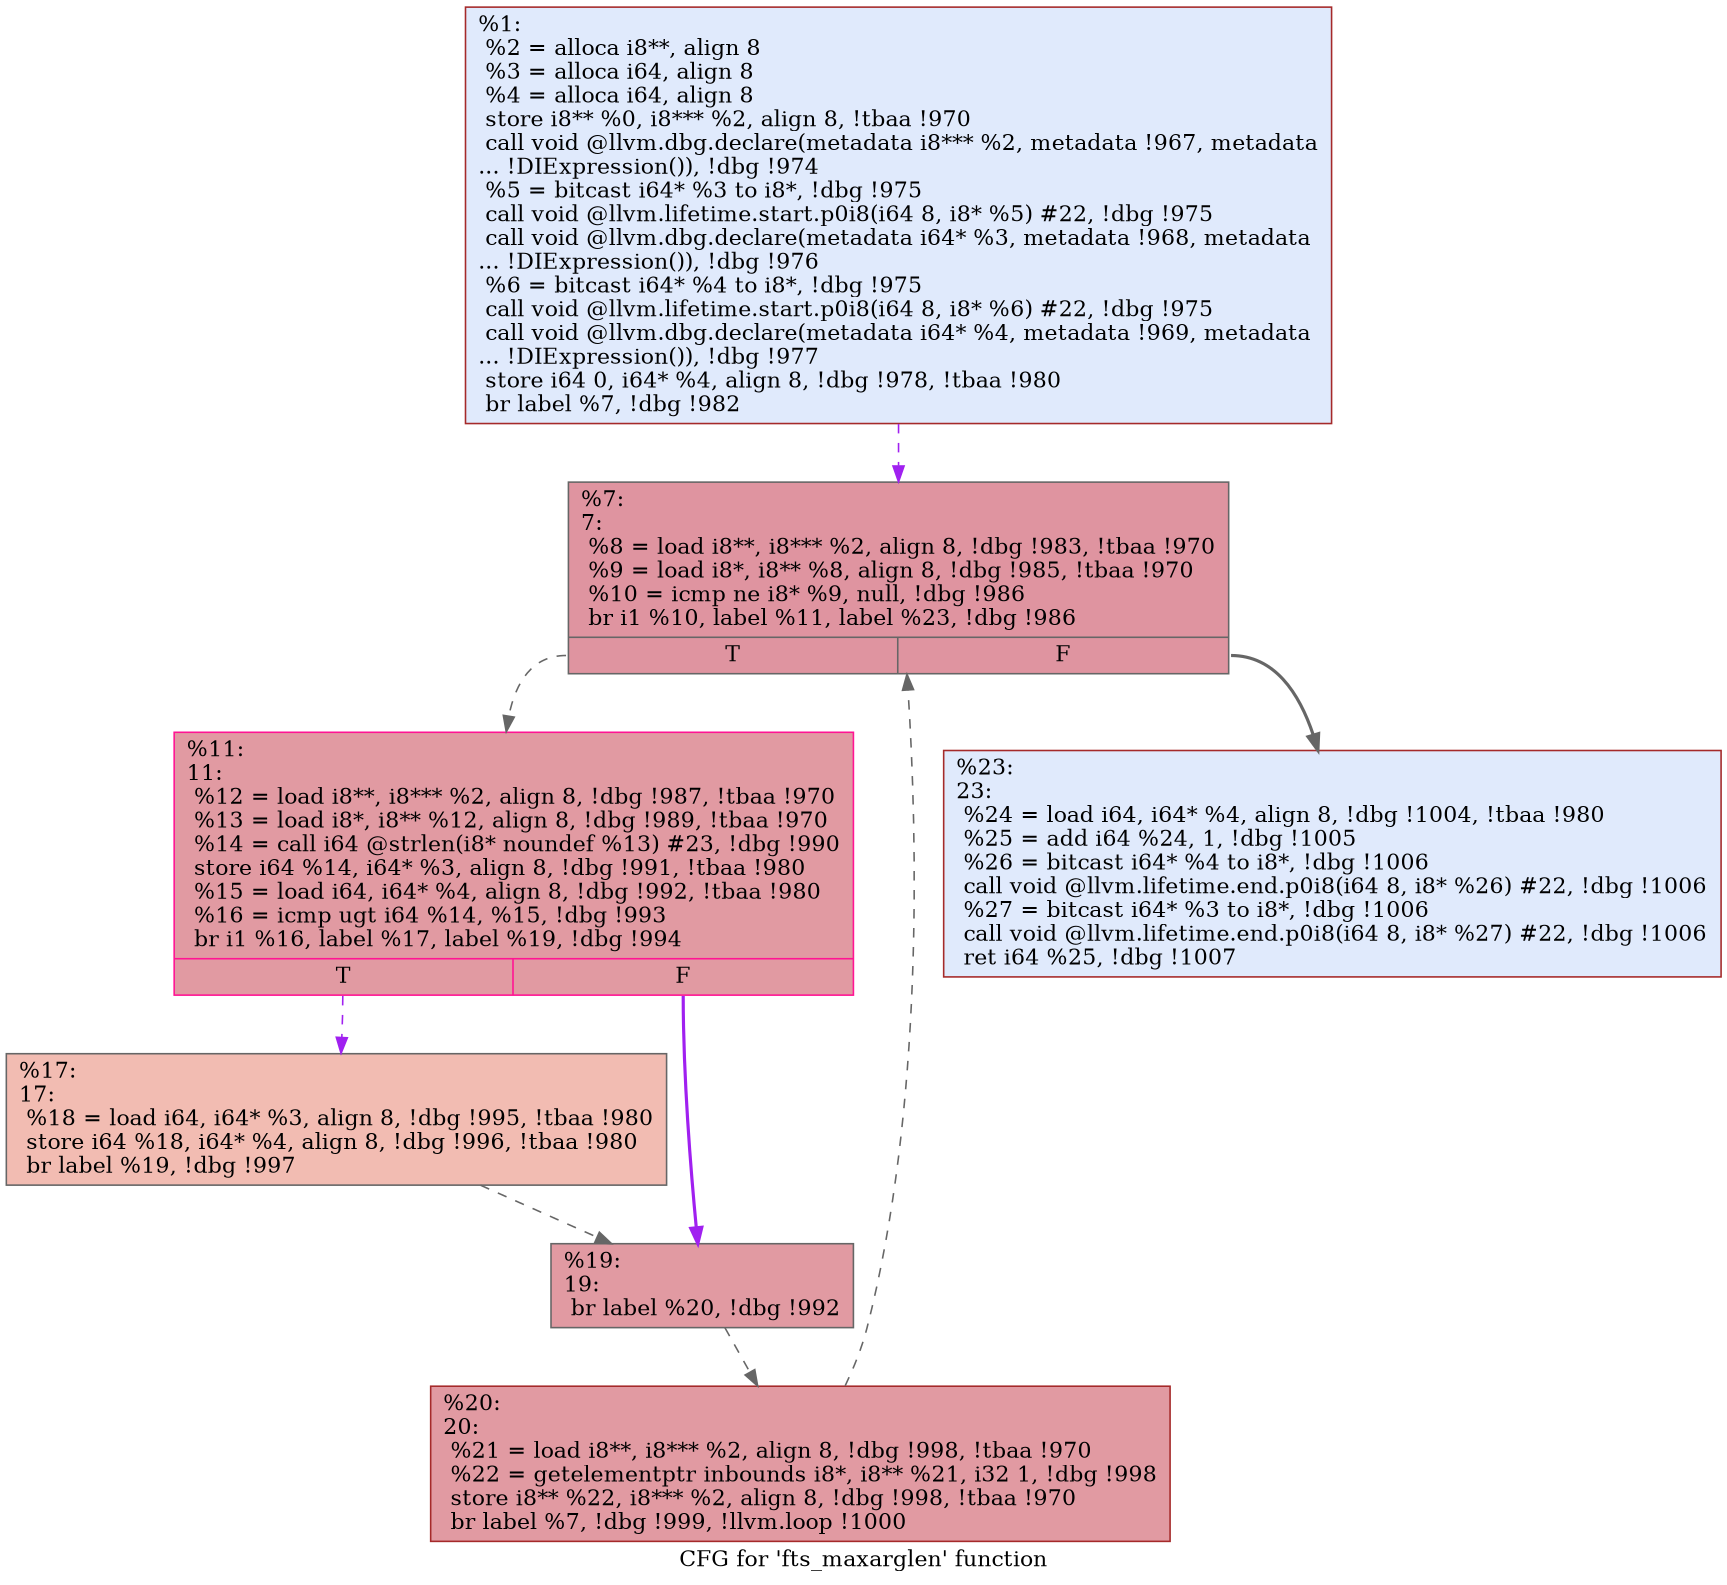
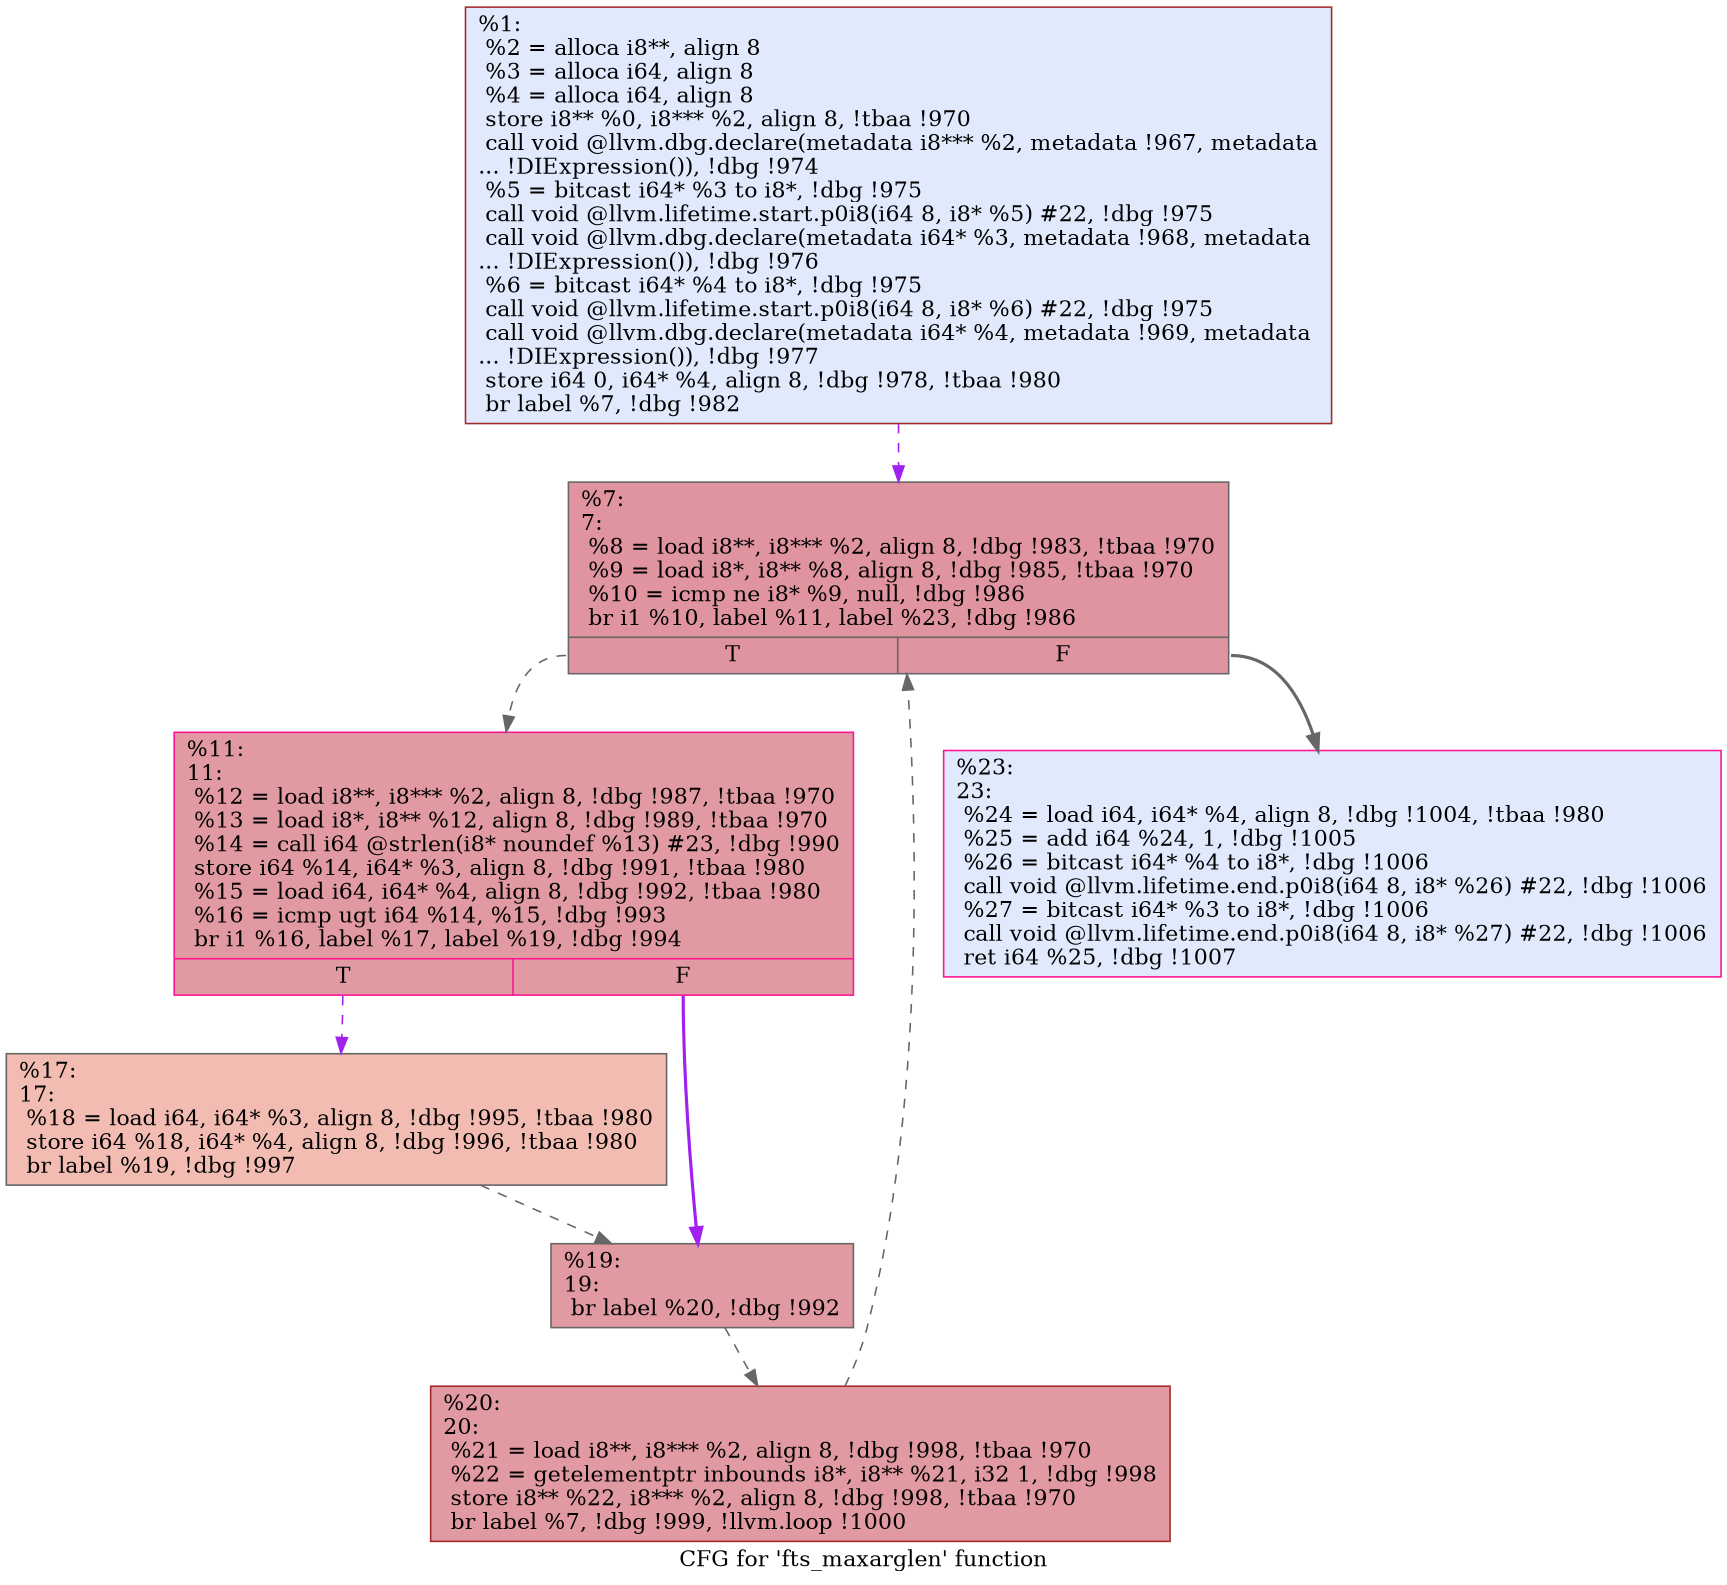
node "%23:": color brown -> deeppink
